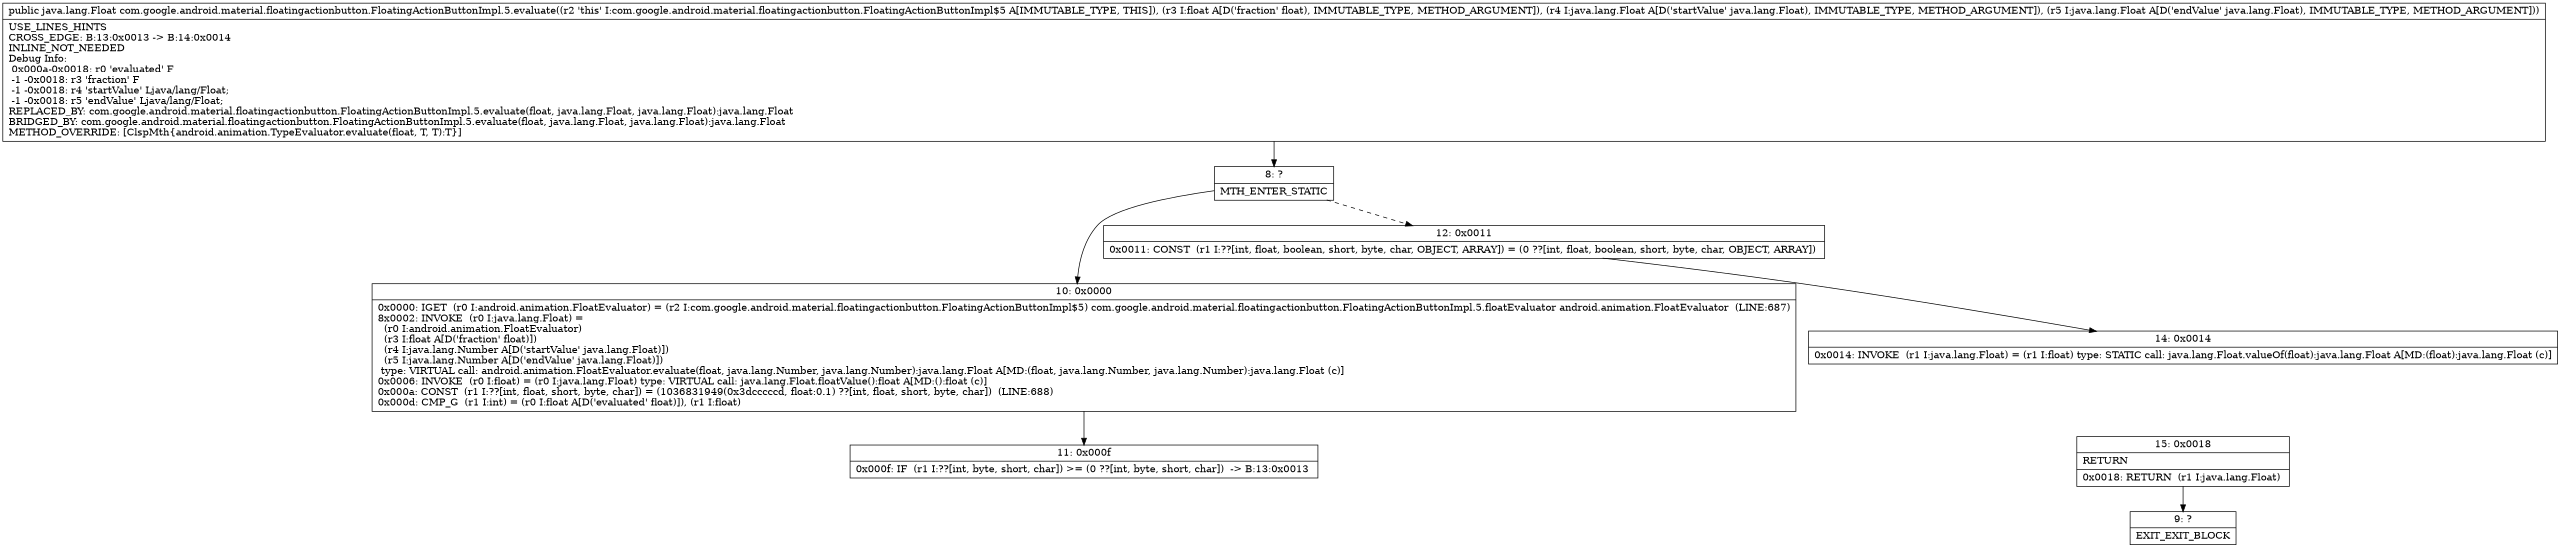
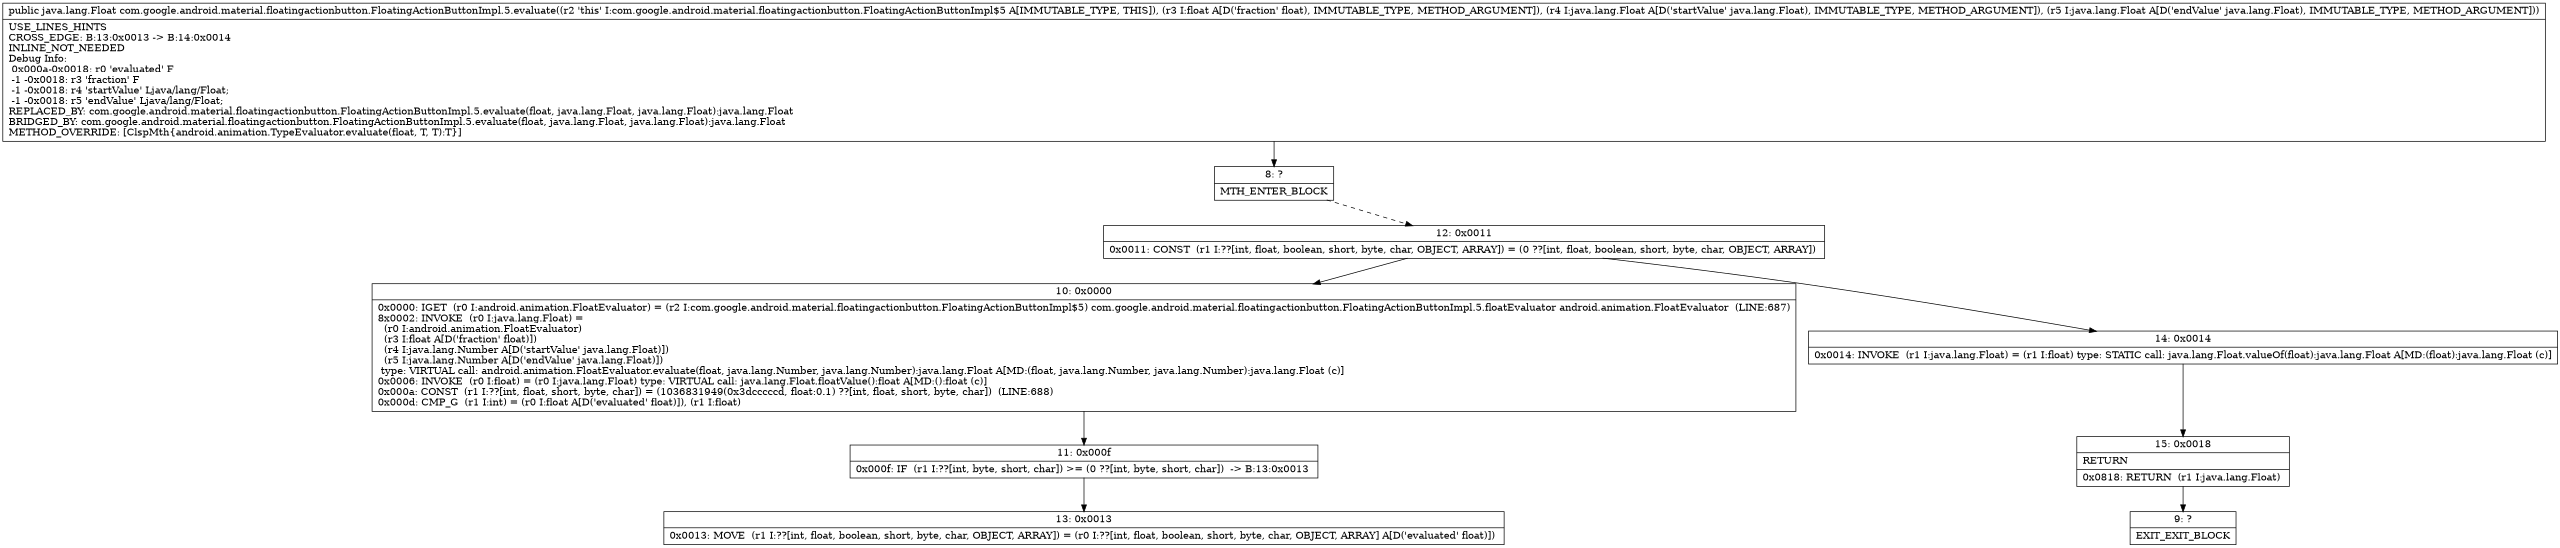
node "8: ?": text "MTH_ENTER_STATIC" -> "MTH_ENTER_BLOCK"
edge "8: ?" -> "10: 0x0000": now "12: 0x0011" -> "10: 0x0000"
edge "14: 0x0014" -> "15: 0x0018": added
node "15: 0x0018": text "0x0018: RETURN  (r1 I:java.lang.Float)" -> "0x0818: RETURN  (r1 I:java.lang.Float)"
node "13: 0x0013": added
